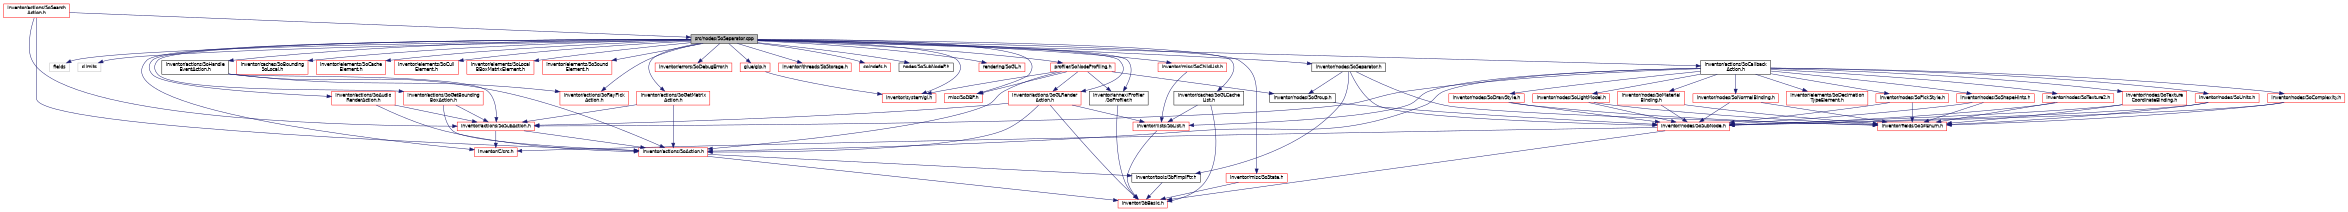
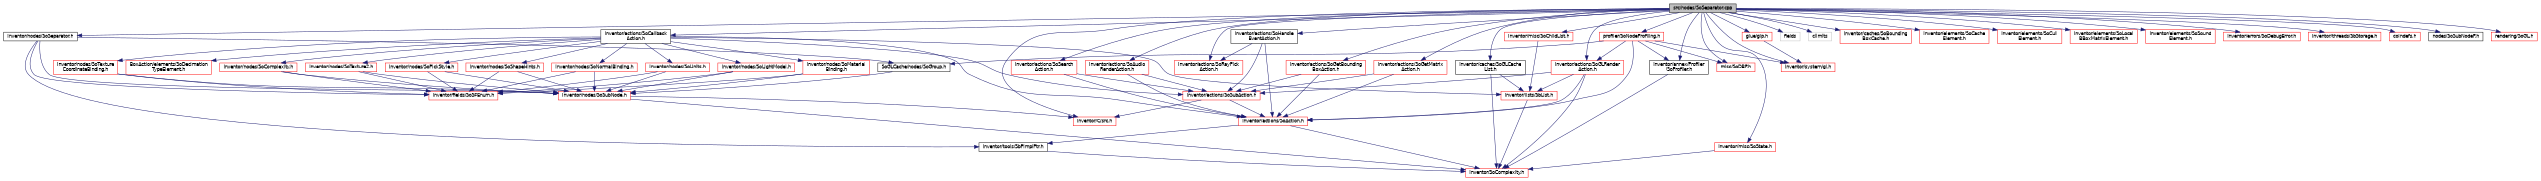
edge "Inventor/actions/SoSearch Action.h" -> "src/nodes/SoSeparator.cpp": reversed
node "Inventor/caches/SoBounding SoLocal.h": label "Inventor/caches/SoBounding SoLocal.h" -> "Inventor/caches/SoBounding BoxCache.h"
node "Inventor/nodes/SoGroup.h": label "Inventor/nodes/SoGroup.h" -> "SoGLCache/nodes/SoGroup.h"
node "Inventor/nodes/SoDrawStyle.h": removed
node "Inventor/elements/SoDecimation TypeElement.h": label "Inventor/elements/SoDecimation TypeElement.h" -> "BoxAction/elements/SoDecimation TypeElement.h"
node "Inventor/SbBasic.h": label "Inventor/SbBasic.h" -> "Inventor/SoComplexity.h"
